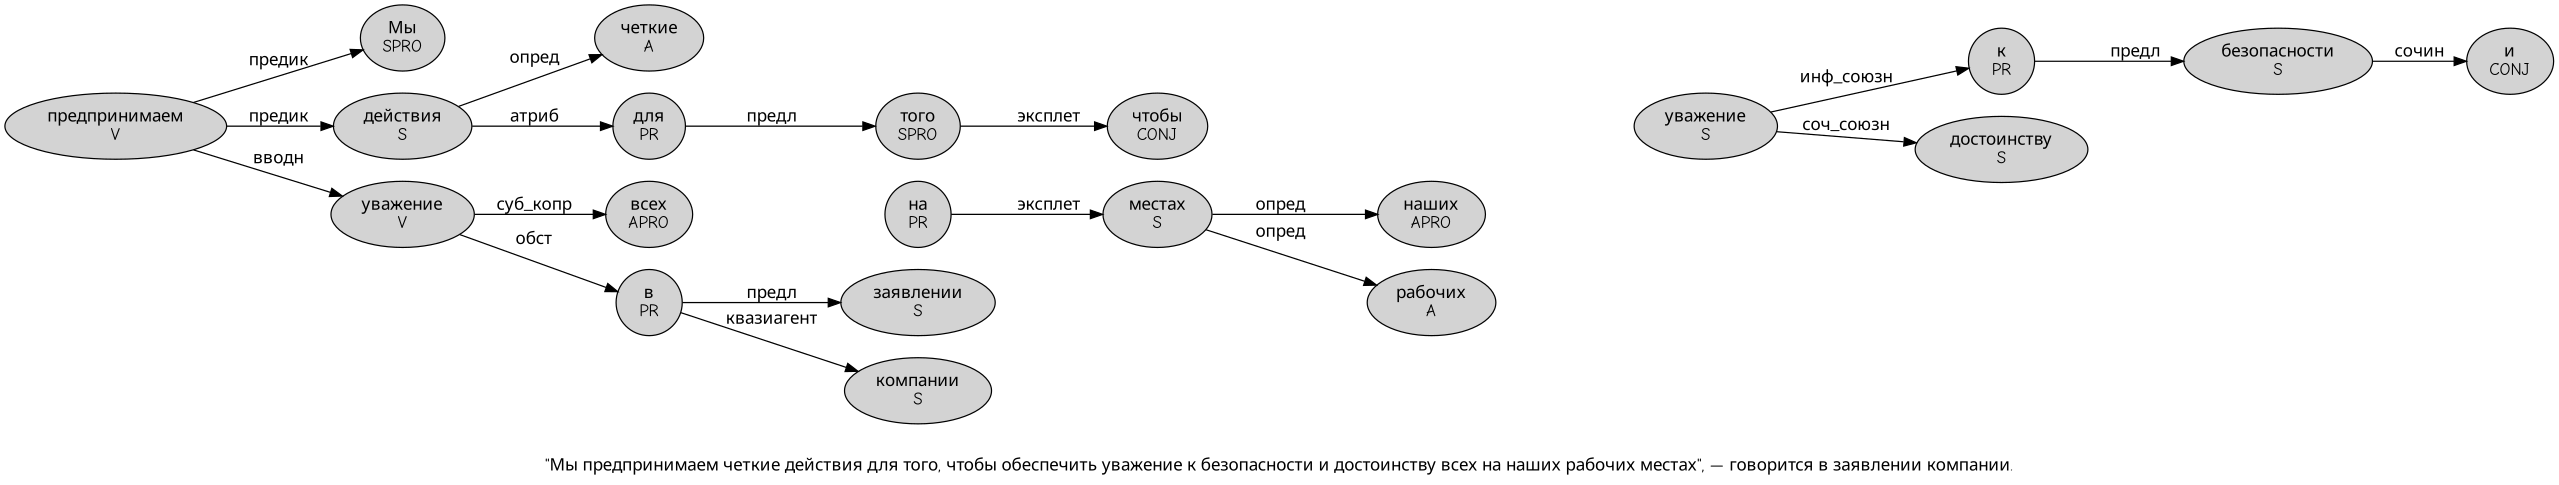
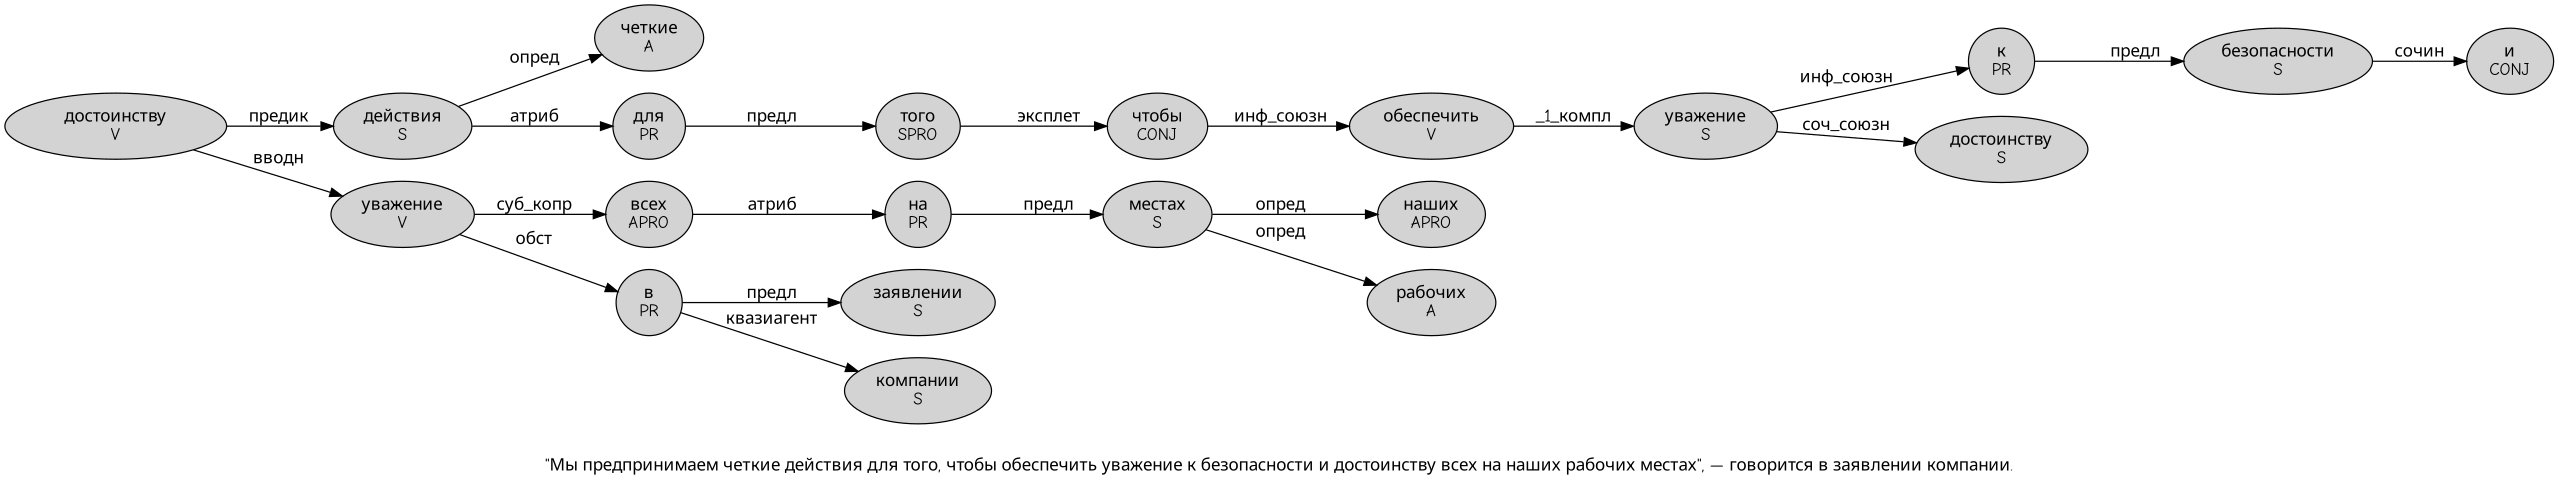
node "Мы SPRO": removed
node "предпринимаем V": label "предпринимаем V" -> "достоинству V"
node "обеспечить V": added
edge "на PR" -> "местах S": label "эксплет" -> "предл"
edge "всех APRO" -> "на PR": added, label "атриб"
